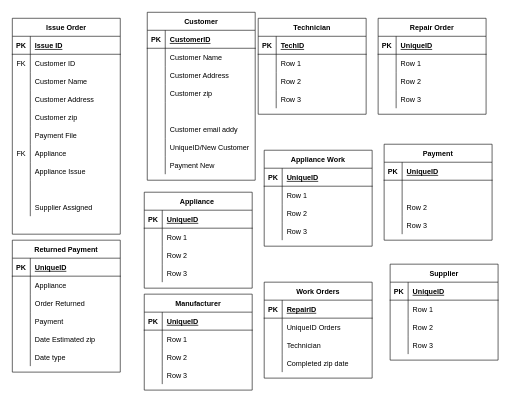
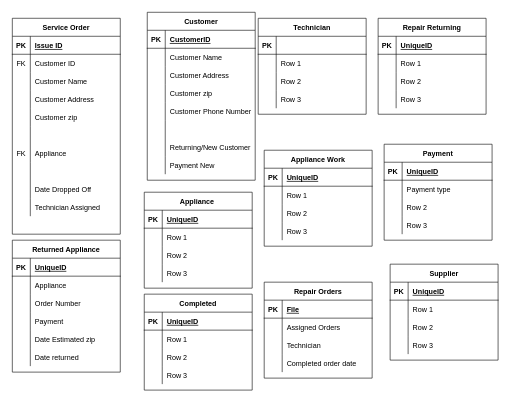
node "Issue Order": label "Issue Order" -> "Service Order"
node "Repair Order": label "Repair Order" -> "Repair Returning"
node "TechID": removed
node "Customer Phone Number": added
node "Customer email addy": removed
node "Payment File": removed
node "UniqueID/New Customer": label "UniqueID/New Customer" -> "Returning/New Customer"
node "Appliance Issue": removed
node "Date Dropped Off": added
node "Payment type": added
node "Supplier Assigned": label "Supplier Assigned" -> "Technician Assigned"
node "Returned Payment": label "Returned Payment" -> "Returned Appliance"
node "Work Orders": label "Work Orders" -> "Repair Orders"
node "Order Returned": label "Order Returned" -> "Order Number"
node "Manufacturer": label "Manufacturer" -> "Completed"
node "RepairID": label "RepairID" -> "File"
node "UniqueID Orders": label "UniqueID Orders" -> "Assigned Orders"
node "Date type": label "Date type" -> "Date returned"
node "Completed zip date": label "Completed zip date" -> "Completed order date"
